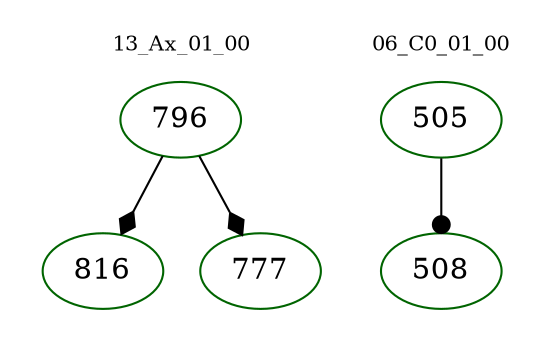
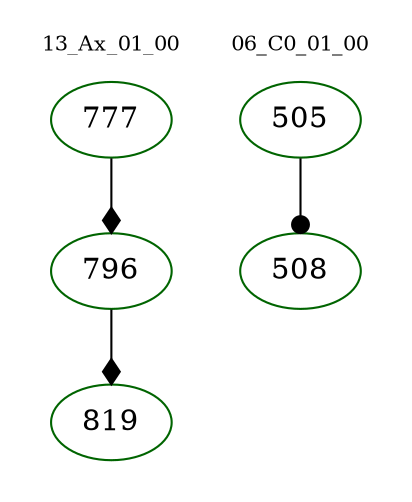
edge "796" -> "777": reversed
node "816": label "816" -> "819"
